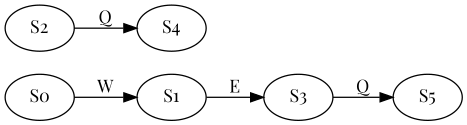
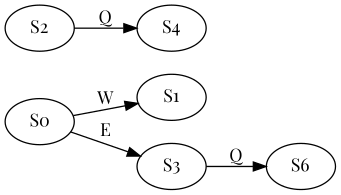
edge "S1" -> "S3": now "S0" -> "S3"
node "S5": label "S5" -> "S6"
